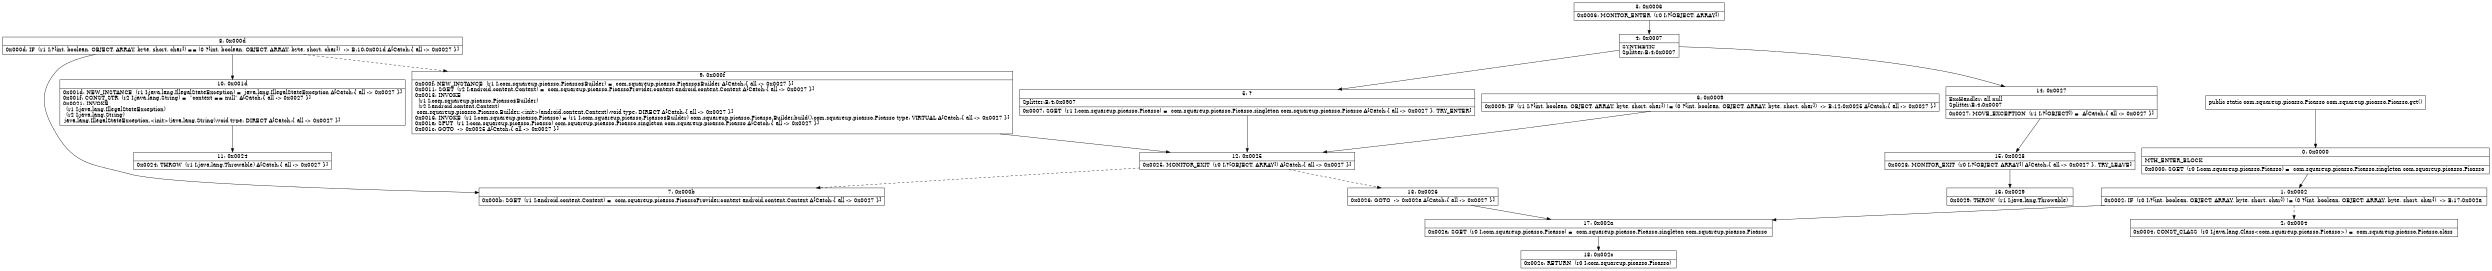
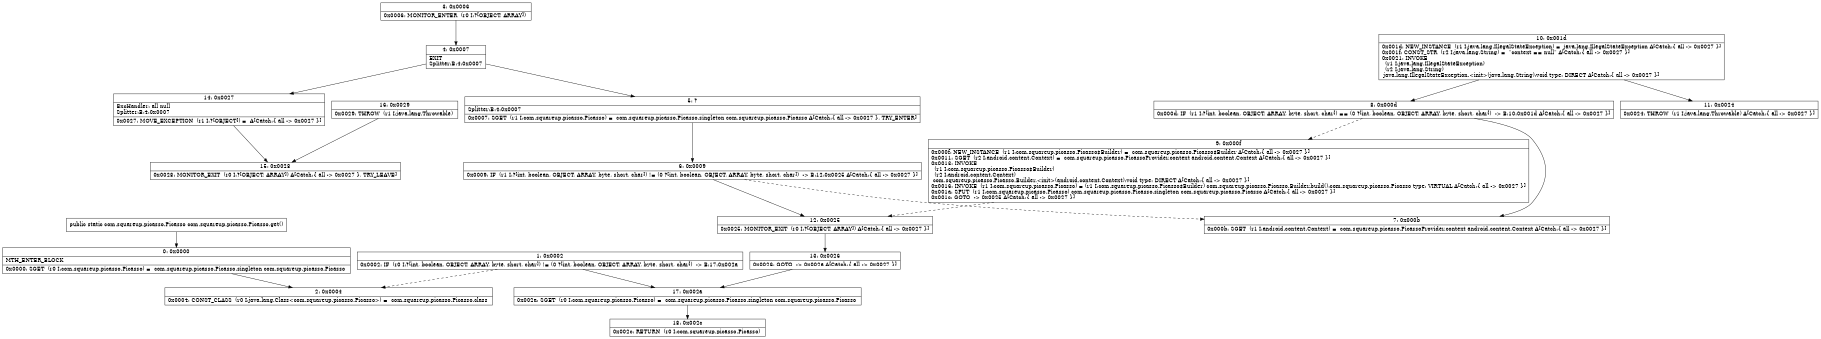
node "4: 0x0007": text "SYNTHETIC" -> "EXIT"
edge "8: 0x000d" -> "10: 0x001d": reversed
node "5: ?": text "Splitter:B:4:0x0907" -> "Splitter:B:4:0x0007"
edge "5: ?" -> "12: 0x0025": now "5: ?" -> "6: 0x0009"
edge "9: 0x000f" -> "12: 0x0025": style solid -> dashed
edge "15: 0x0028" -> "16: 0x0029": reversed
edge "12: 0x0025" -> "7: 0x000b": now "6: 0x0009" -> "7: 0x000b"
edge "12: 0x0025" -> "13: 0x0026": style dashed -> solid
edge "0: 0x0000" -> "1: 0x0002": now "0: 0x0000" -> "2: 0x0004"
